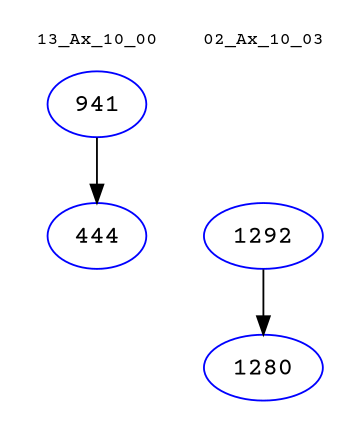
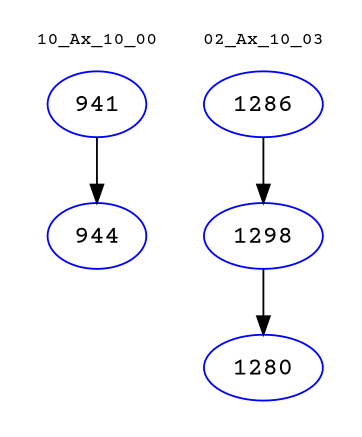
cluster "13_Ax_10_00": label "13_Ax_10_00" -> "10_Ax_10_00"
node "1286": added
node "444": label "444" -> "944"
node "1292": label "1292" -> "1298"
